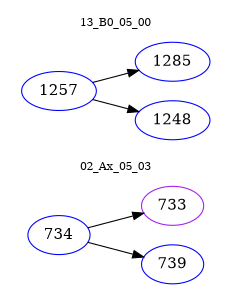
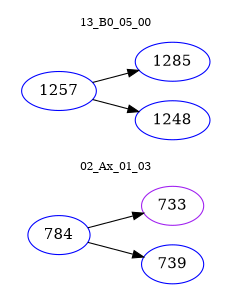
cluster "02_Ax_05_03": label "02_Ax_05_03" -> "02_Ax_01_03"
node "734": label "734" -> "784"
